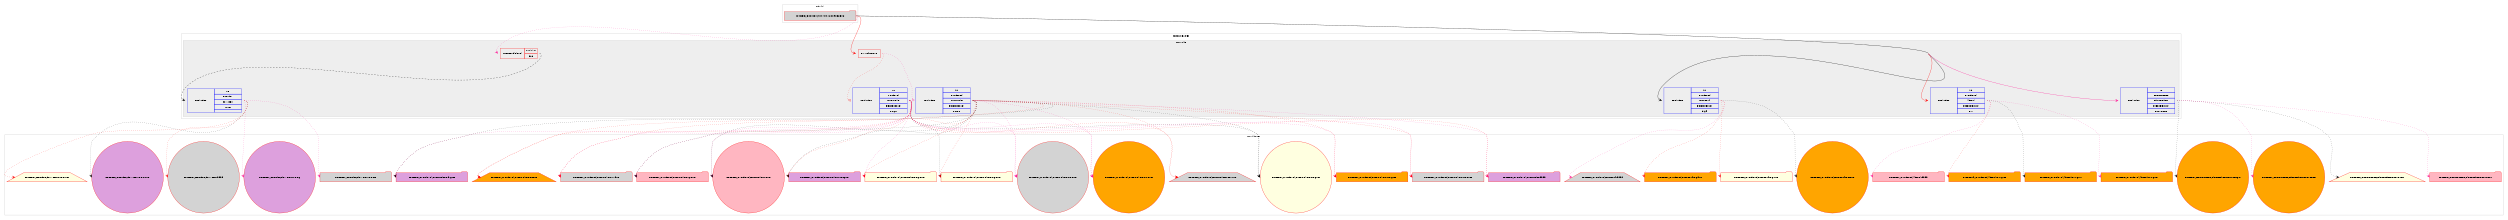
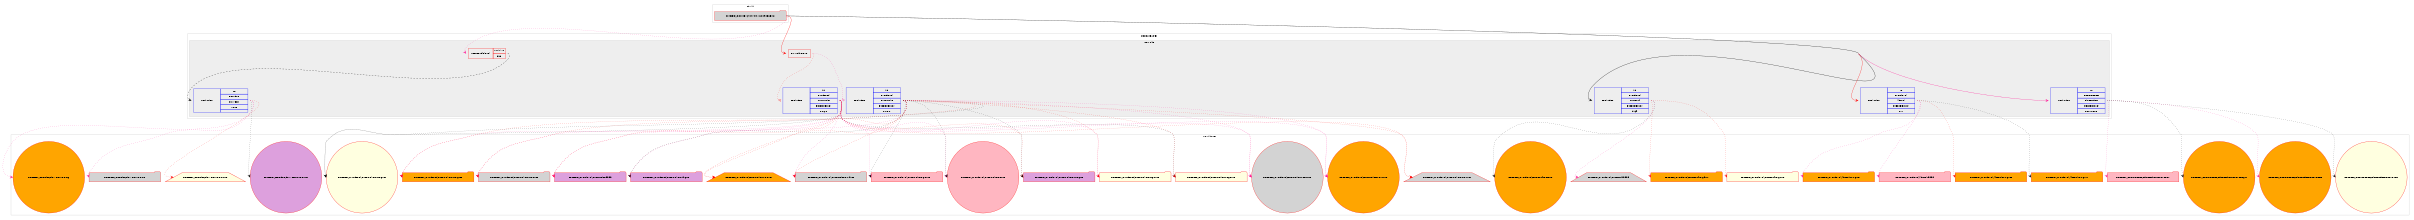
node "portage://app-doc/doxygen-9999": removed
node "portage://app-doc/doxygen-1.8.16": fillcolor plum -> orange
node "autoconf://sys-devel/libtool-2.4.6-r5": label "autoconf://sys-devel/libtool-2.4.6-r5" -> "portage://sys-devel/libtool-2.4.6-r5"
node "portage://app-portage/elt-patches-20170422": shape trapezium -> circle
